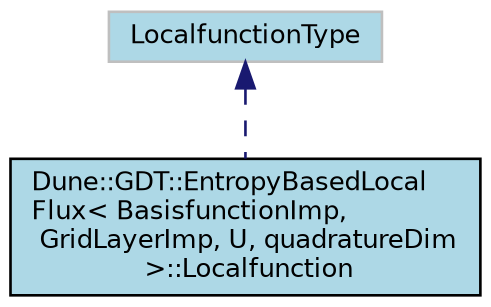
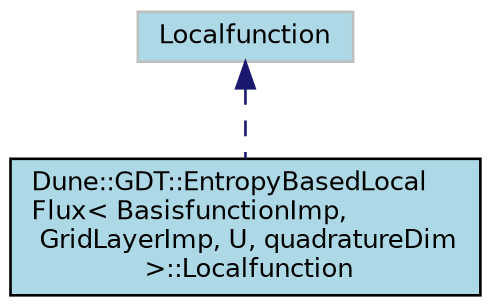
node "LocalfunctionType": label "LocalfunctionType" -> "Localfunction"
